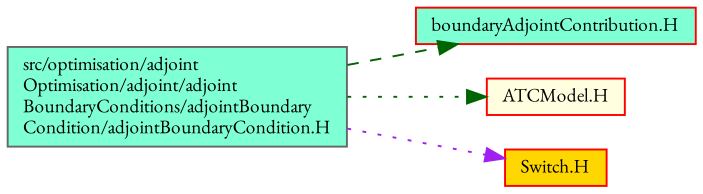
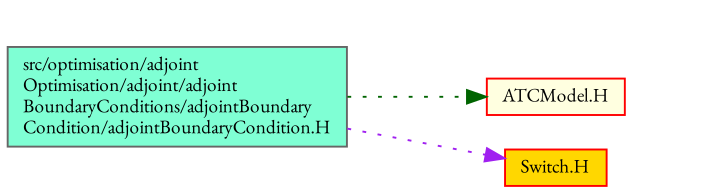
node "boundaryAdjointContribution.H": removed
